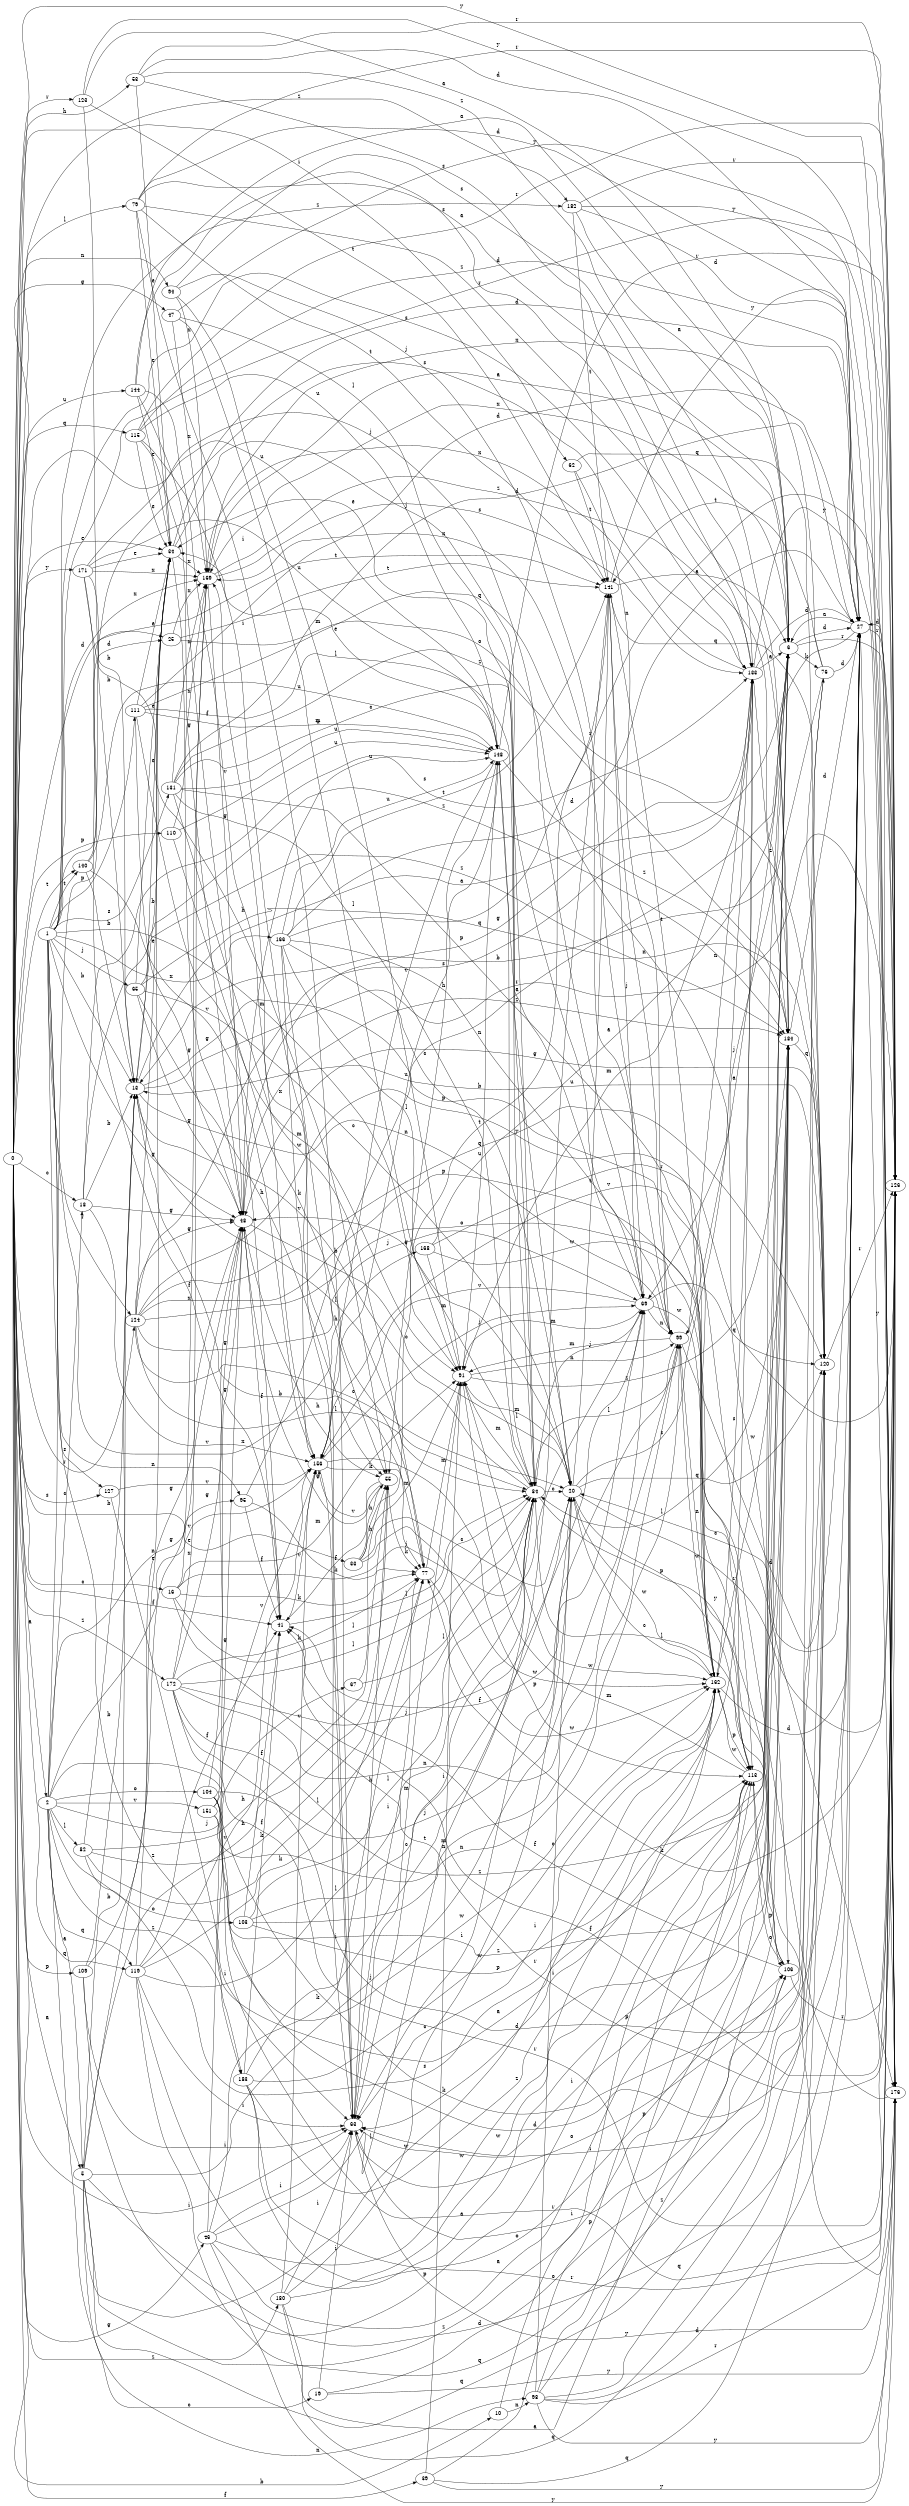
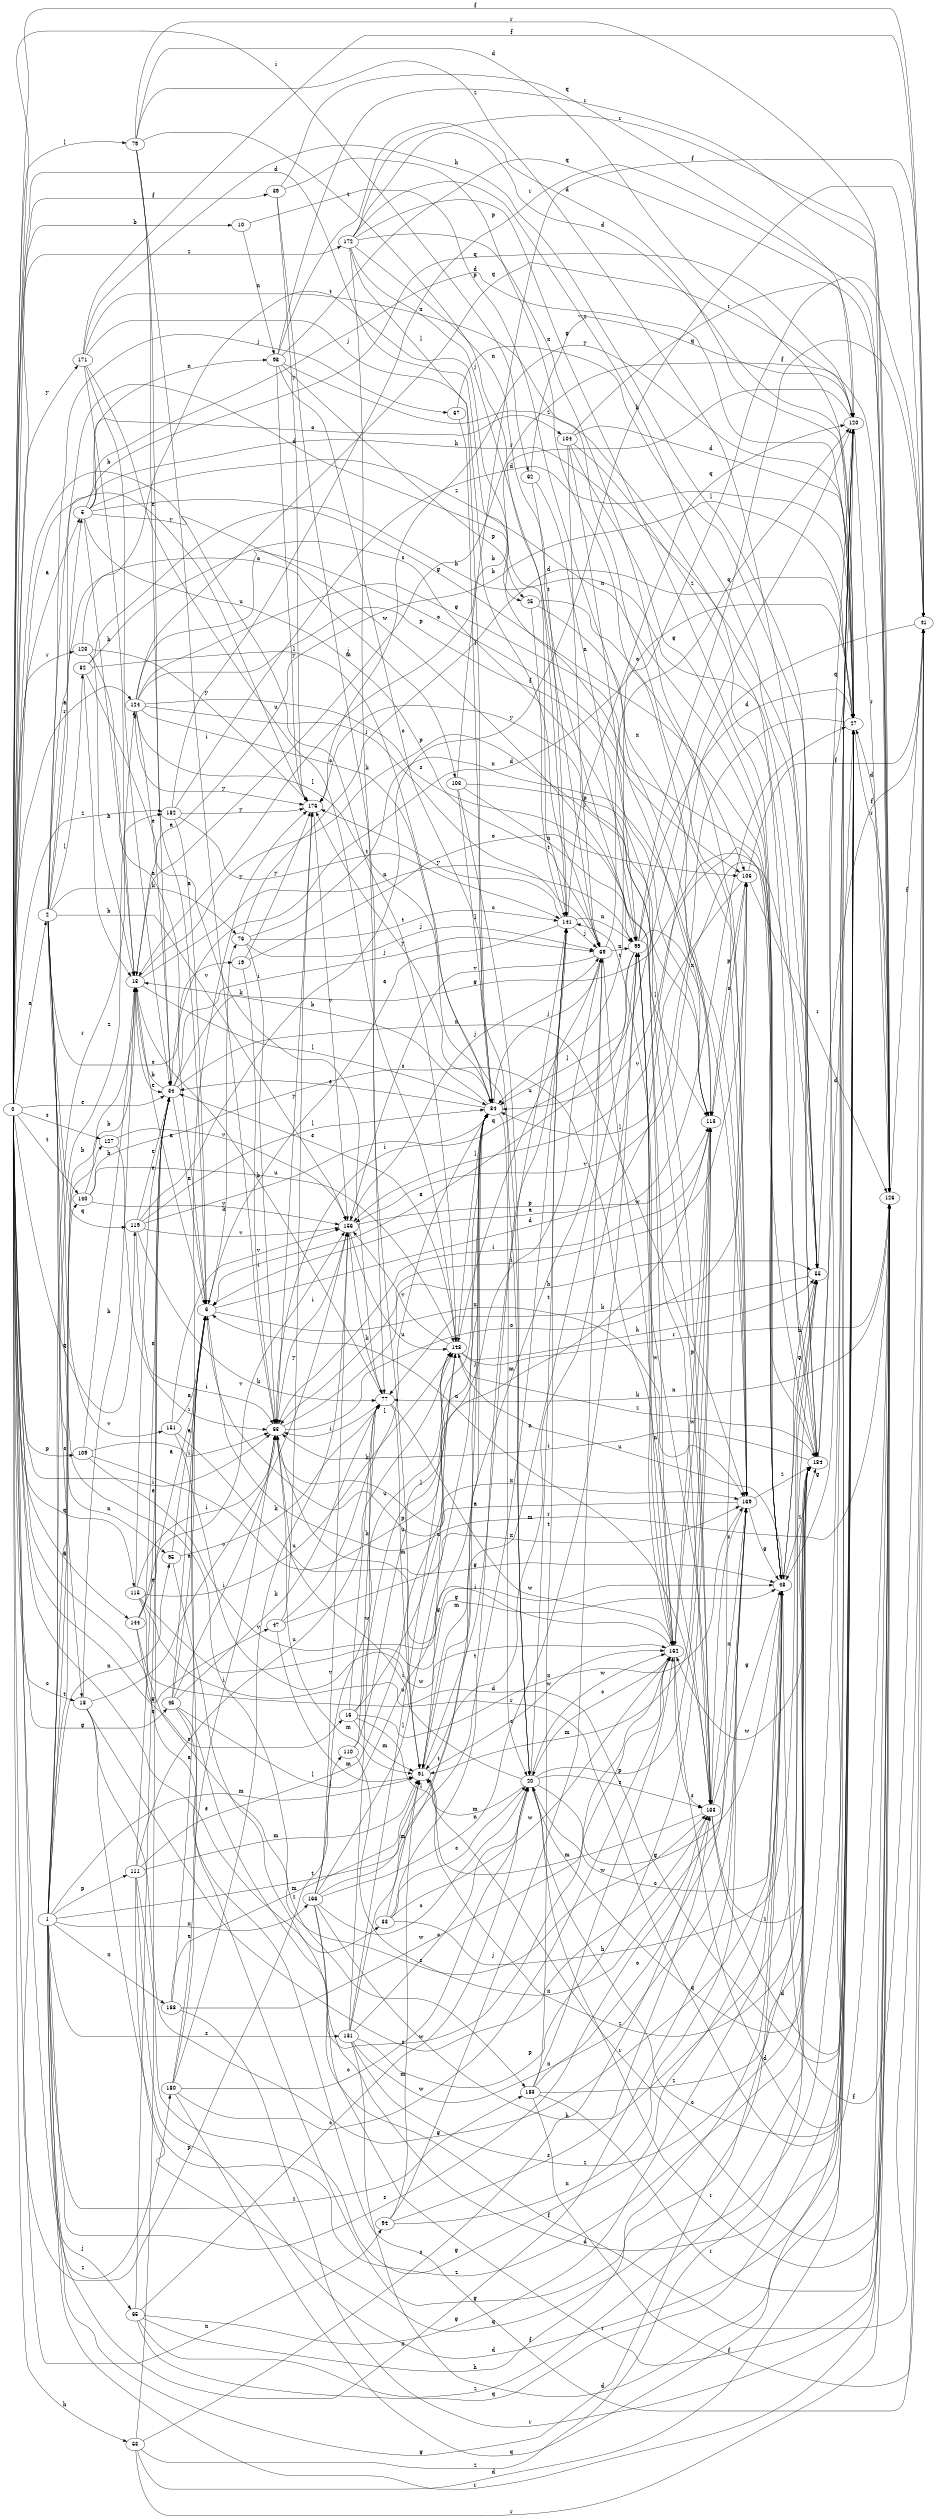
edge "119" -> "6": now "34" -> "6"
